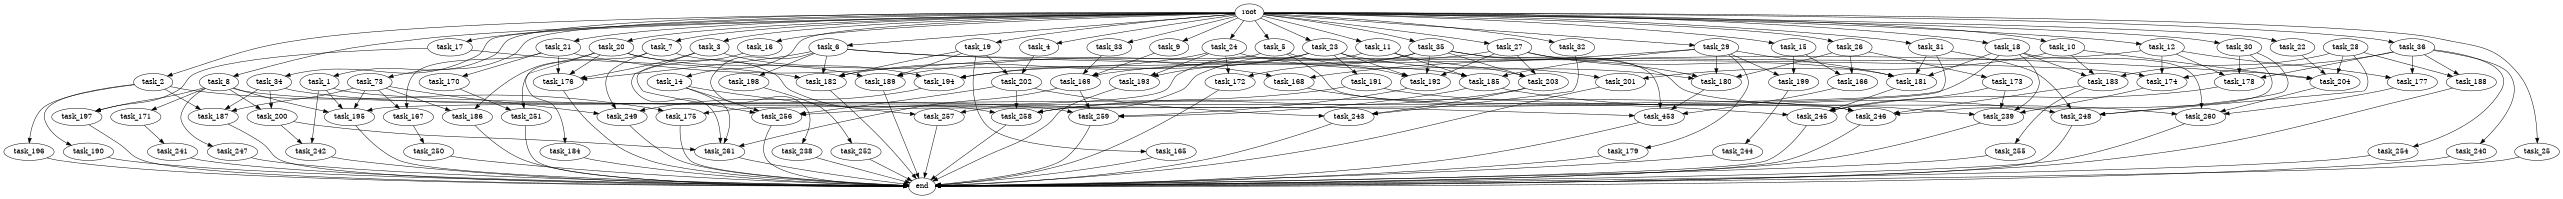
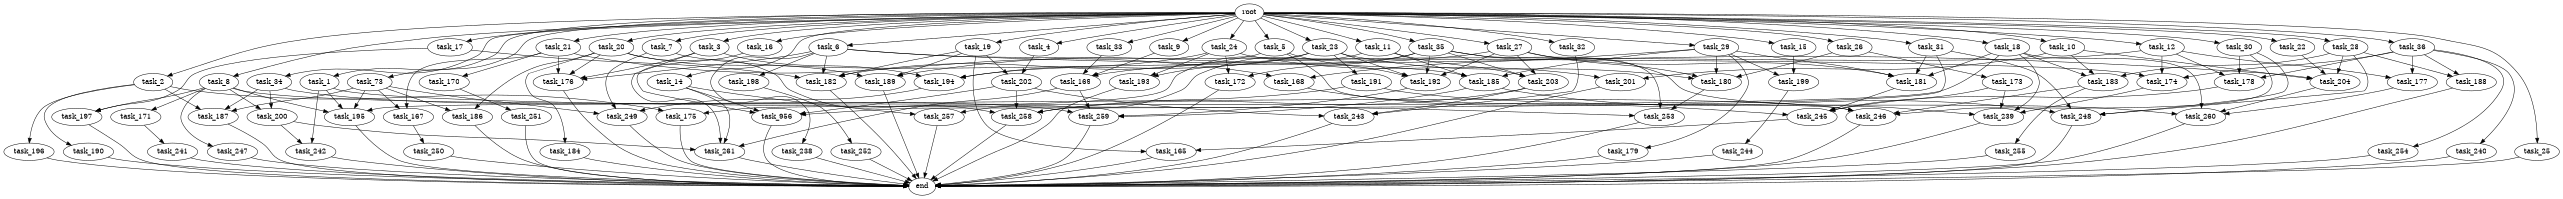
edge "root" -> "task_28": added
edge "task_7" -> "task_251": removed
node "task_166": removed
node "task_256": label "task_256" -> "task_956"
node "task_453": label "task_453" -> "task_253"
edge "task_245" -> "end": now "task_245" -> "task_165"
